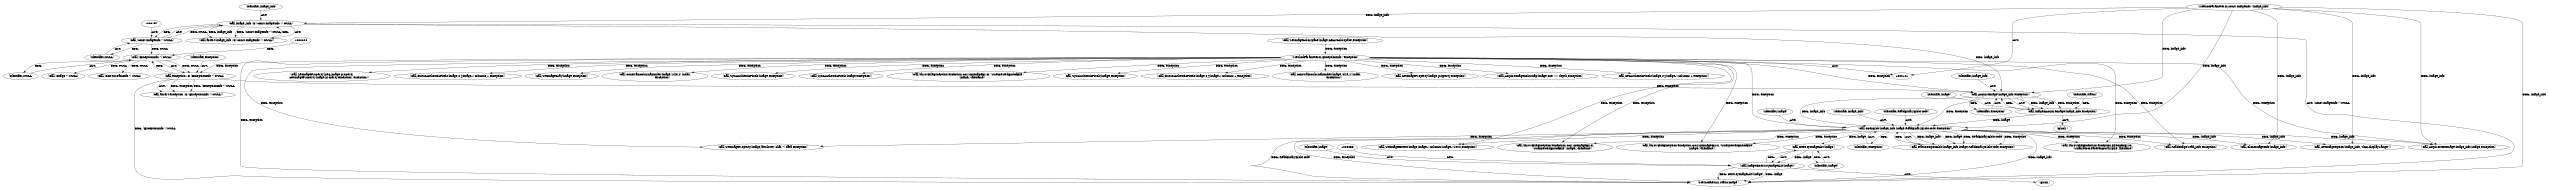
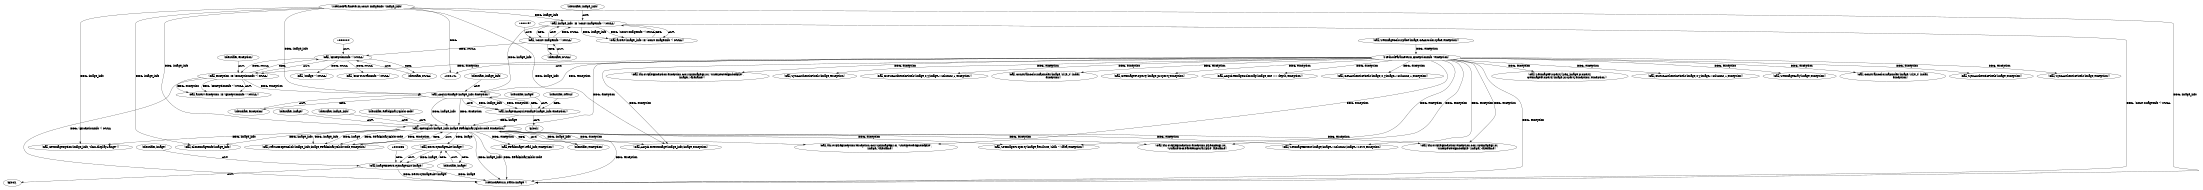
edge "(MethodParameterIn,const ImageInfo *image_info)" -> "1000141": label "AST: " -> "DDG: "
edge "1000224" -> "(Call,(ExceptionInfo *) NULL)": label "CFG: " -> "AST: "
edge "(MethodParameterIn,ExceptionInfo *exception)" -> "(Call,ReadImage(read_info,exception))": removed, label "DDG: exception"
edge "(Call,image_info != (const ImageInfo *) NULL)" -> "(MethodReturn,static Image *)": label "AST: (const ImageInfo *) NULL" -> "DDG: (const ImageInfo *) NULL"
